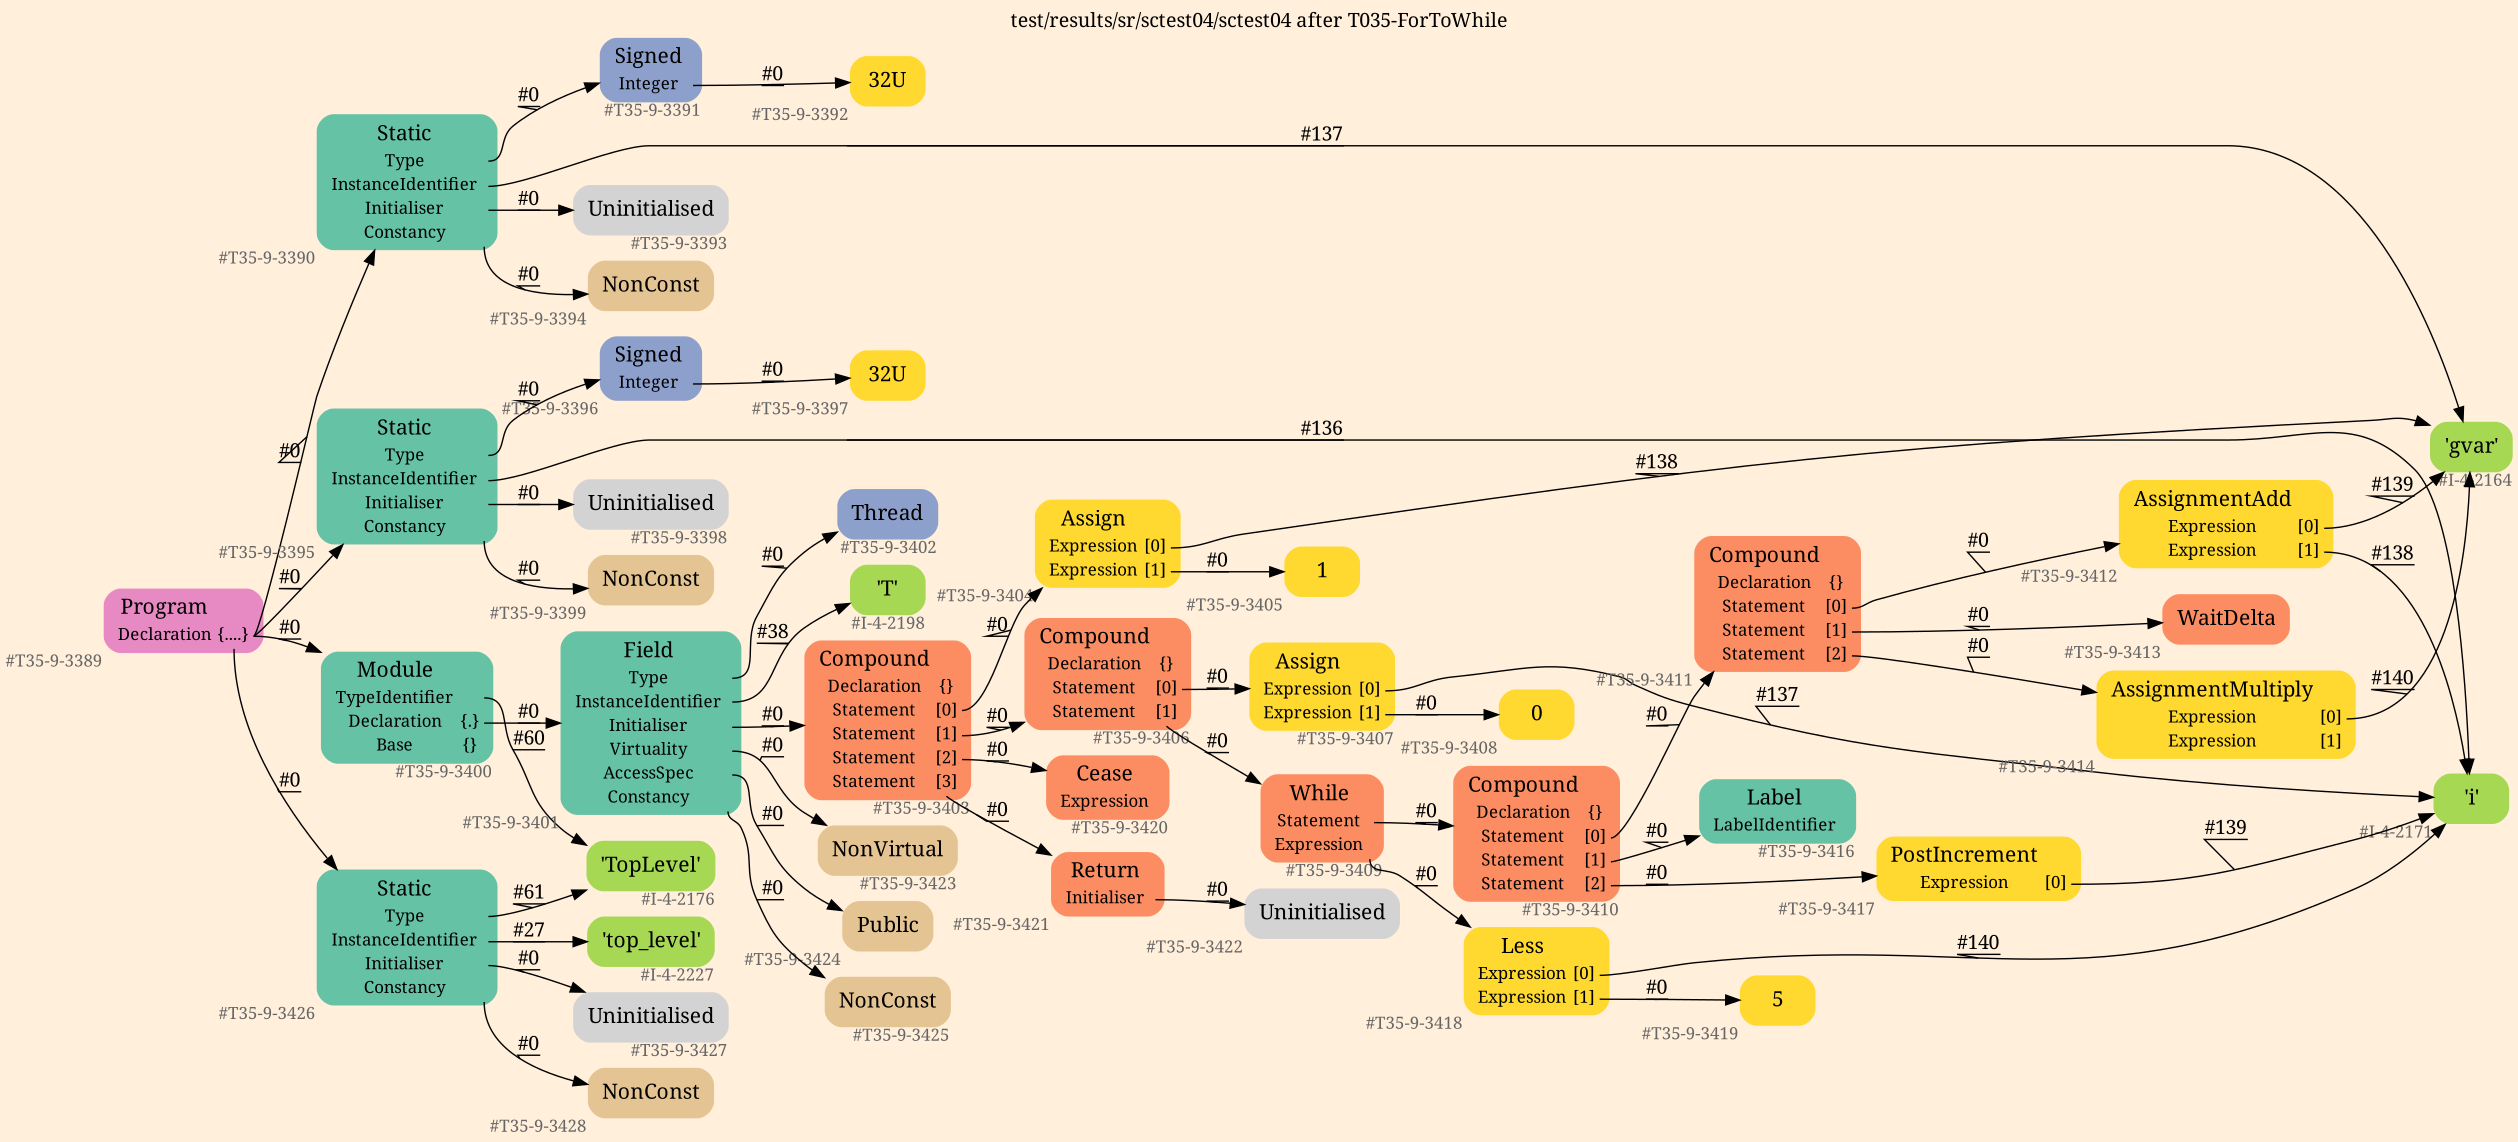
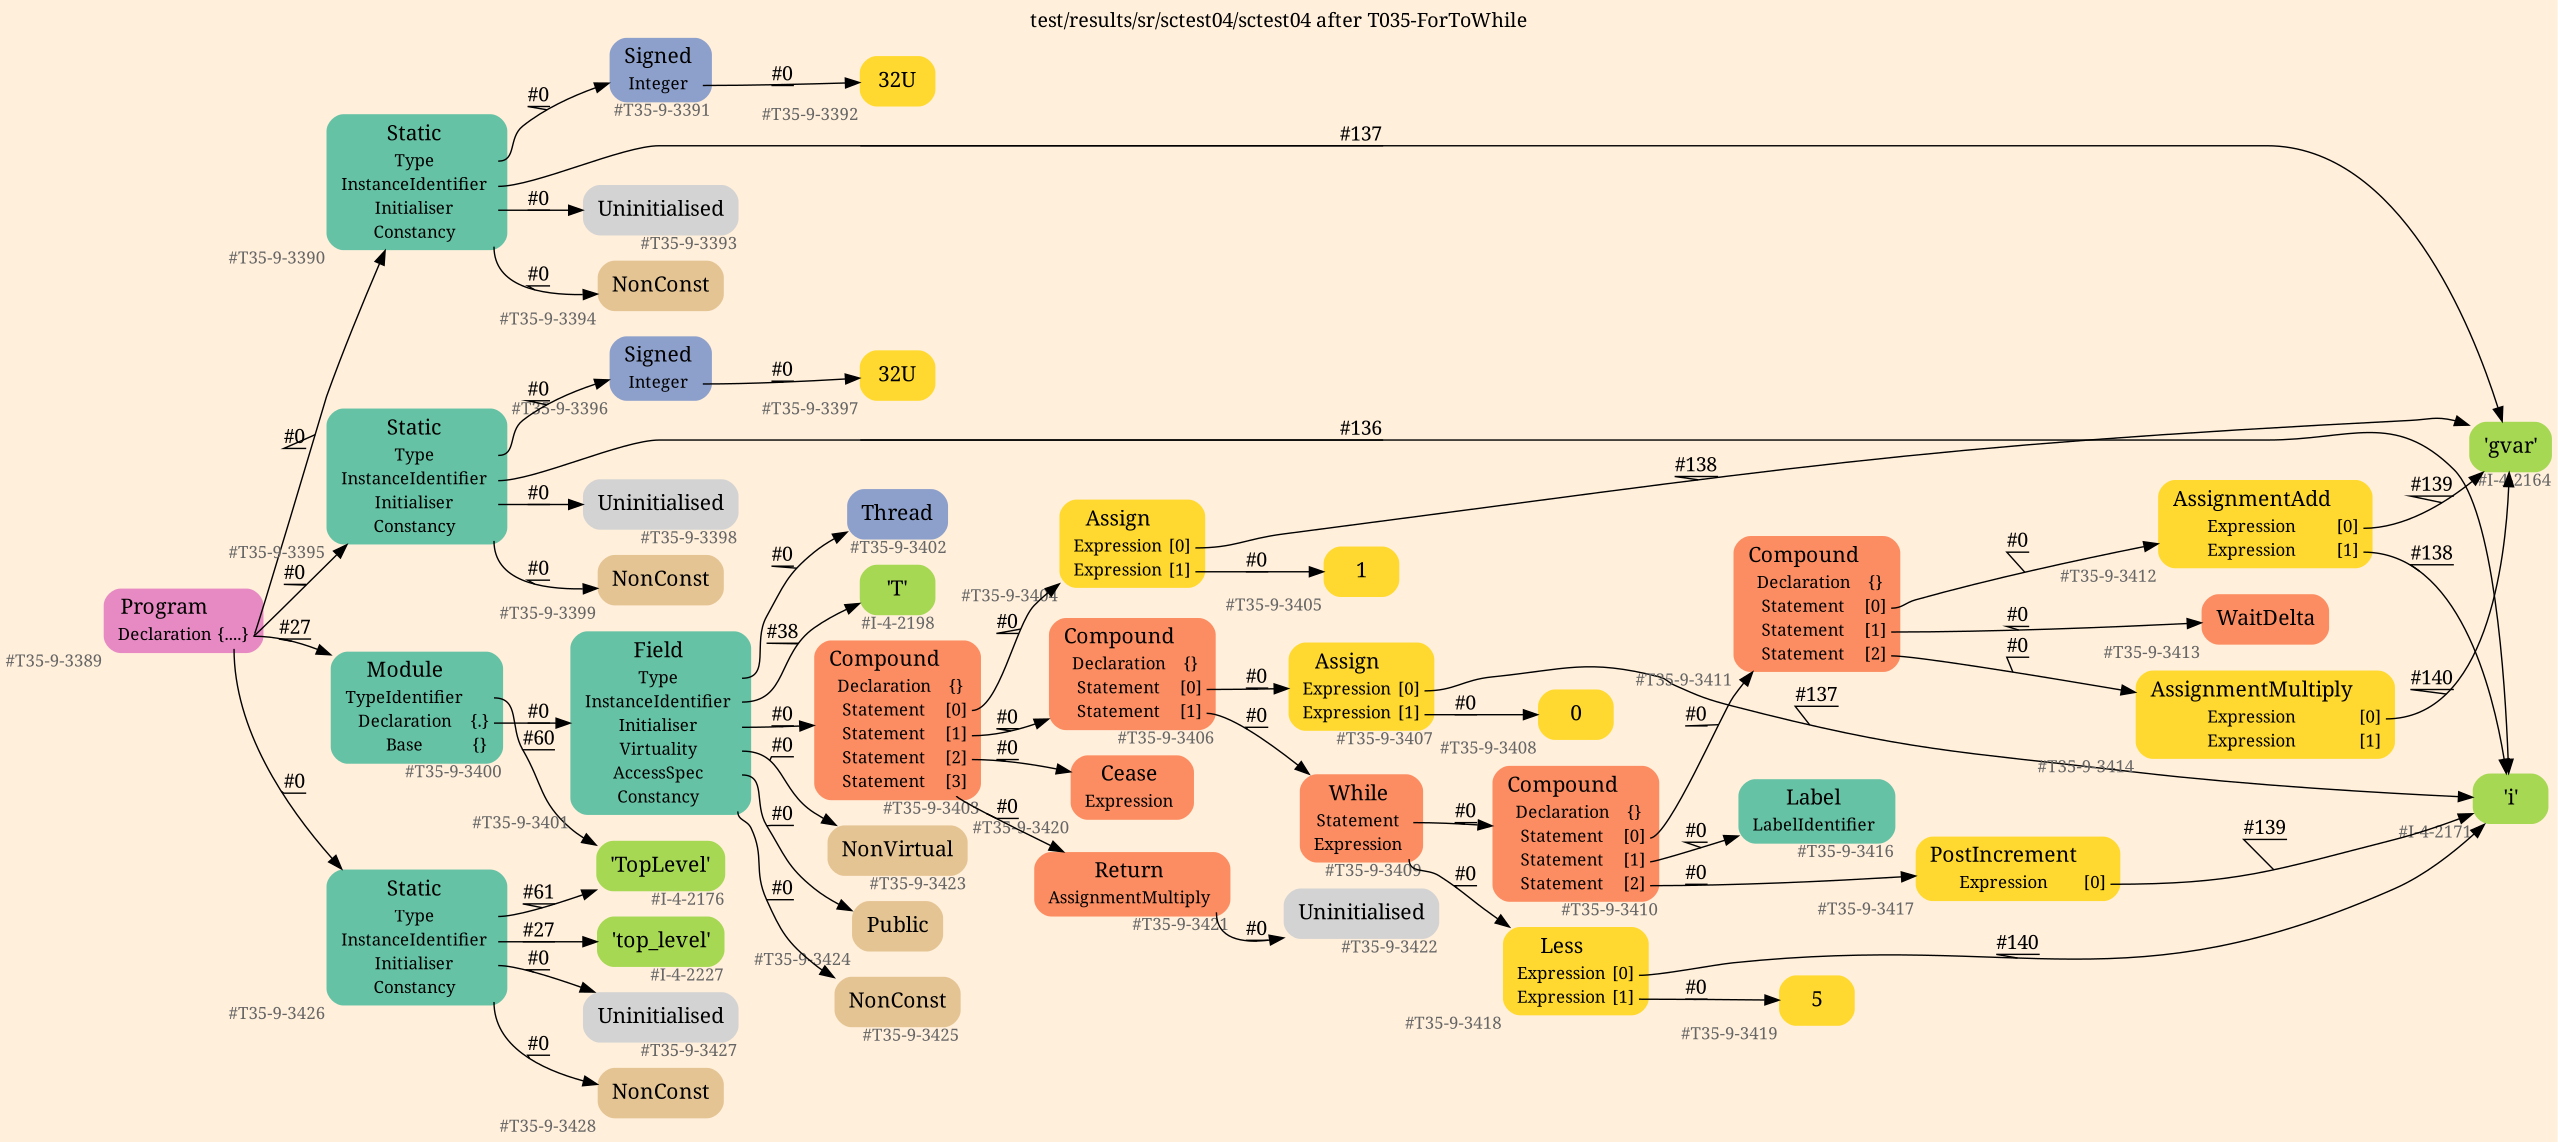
edge "Program" -> "Module": label "#0" -> "#27"
node "Return": text "Initialiser" -> "AssignmentMultiply"
